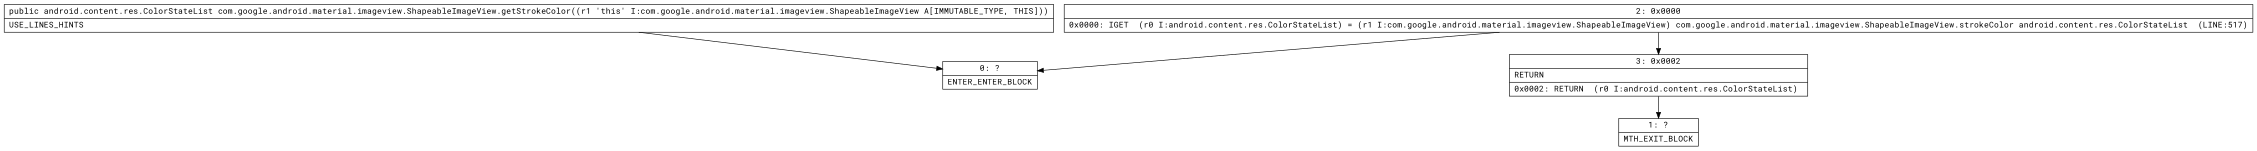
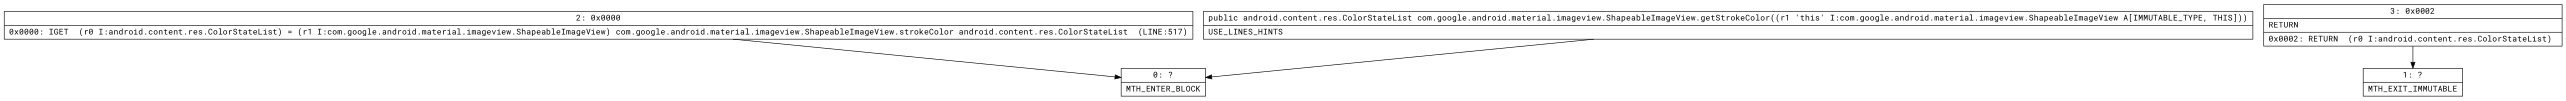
edge "2: 0x0000" -> "3: 0x0002": removed
node "0: ?": text "ENTER_ENTER_BLOCK" -> "MTH_ENTER_BLOCK"
node "1: ?": text "MTH_EXIT_BLOCK" -> "MTH_EXIT_IMMUTABLE"
